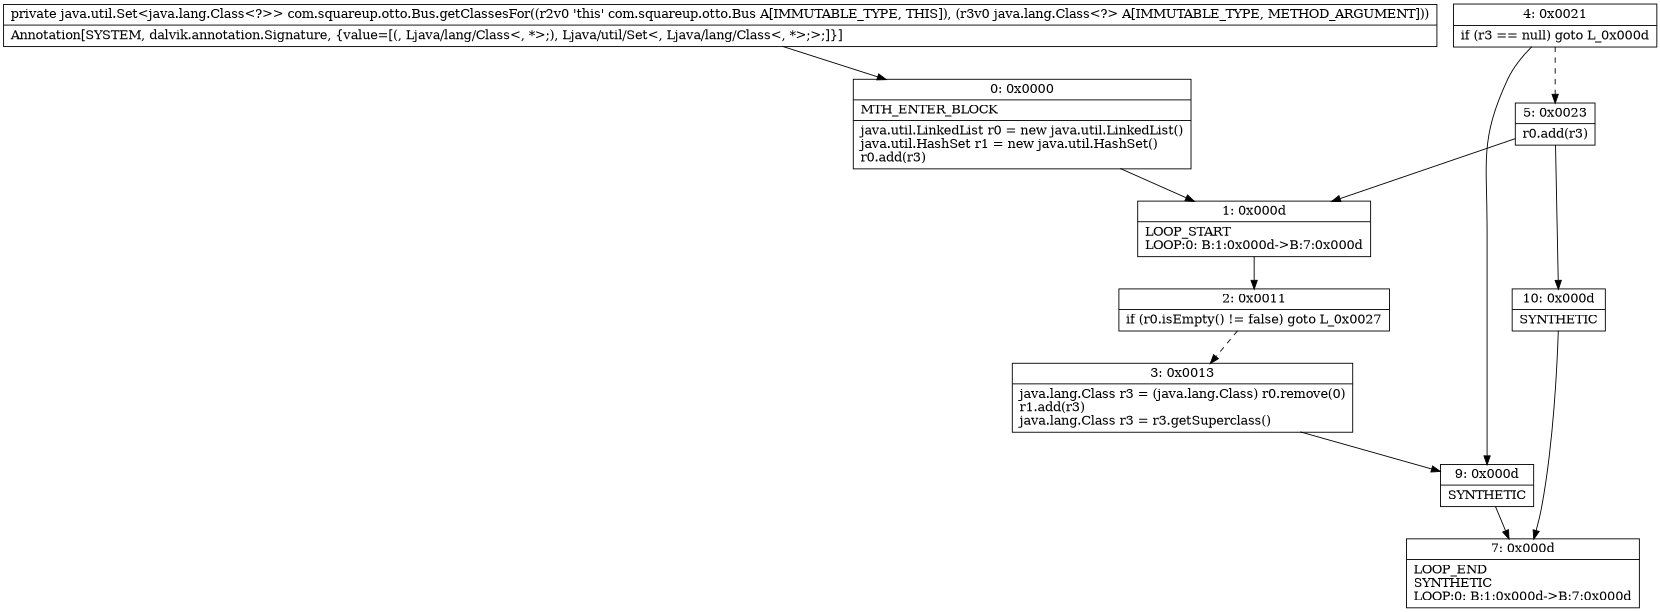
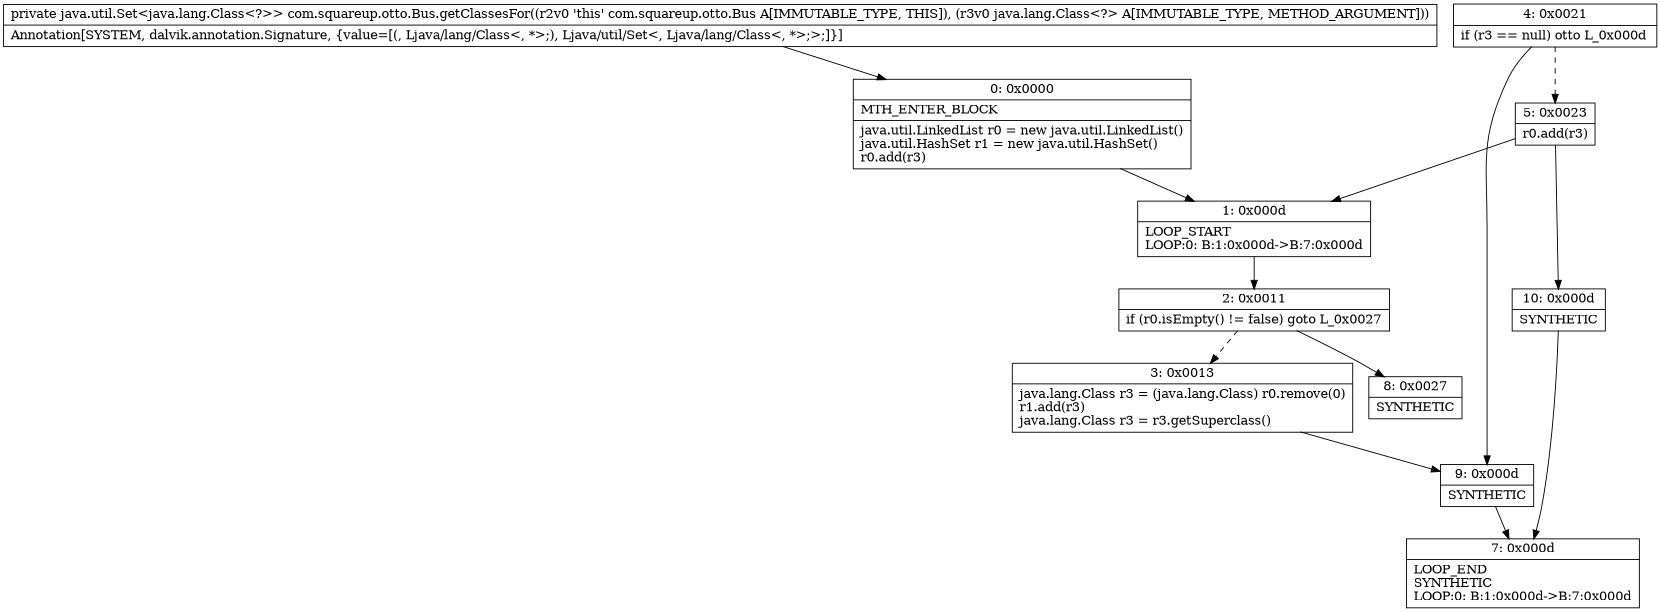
node "4: 0x0021": text "if (r3 == null) goto L_0x000d" -> "if (r3 == null) otto L_0x000d"
node "8: 0x0027": added
